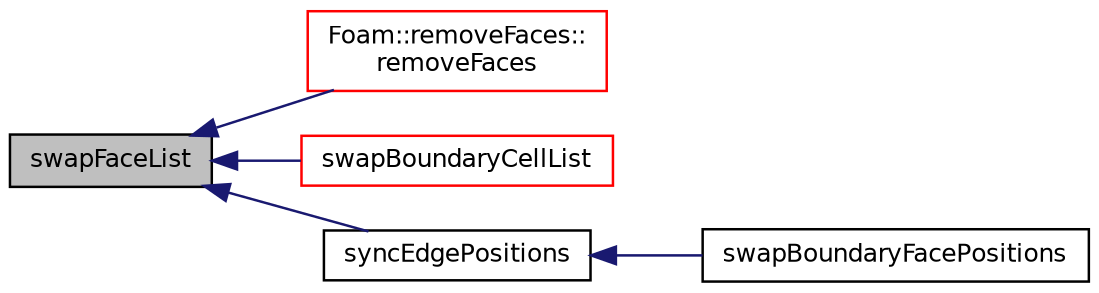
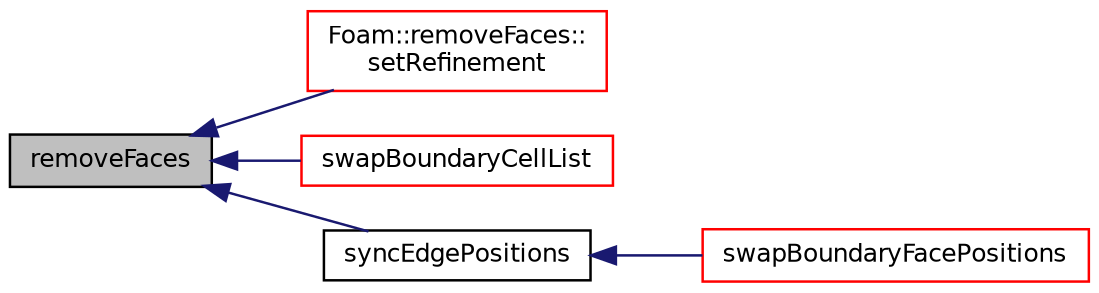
node "Foam::removeFaces:: removeFaces": label "Foam::removeFaces:: removeFaces" -> "Foam::removeFaces:: setRefinement"
node "swapFaceList": label "swapFaceList" -> "removeFaces"
node "swapBoundaryFacePositions": color black -> red
